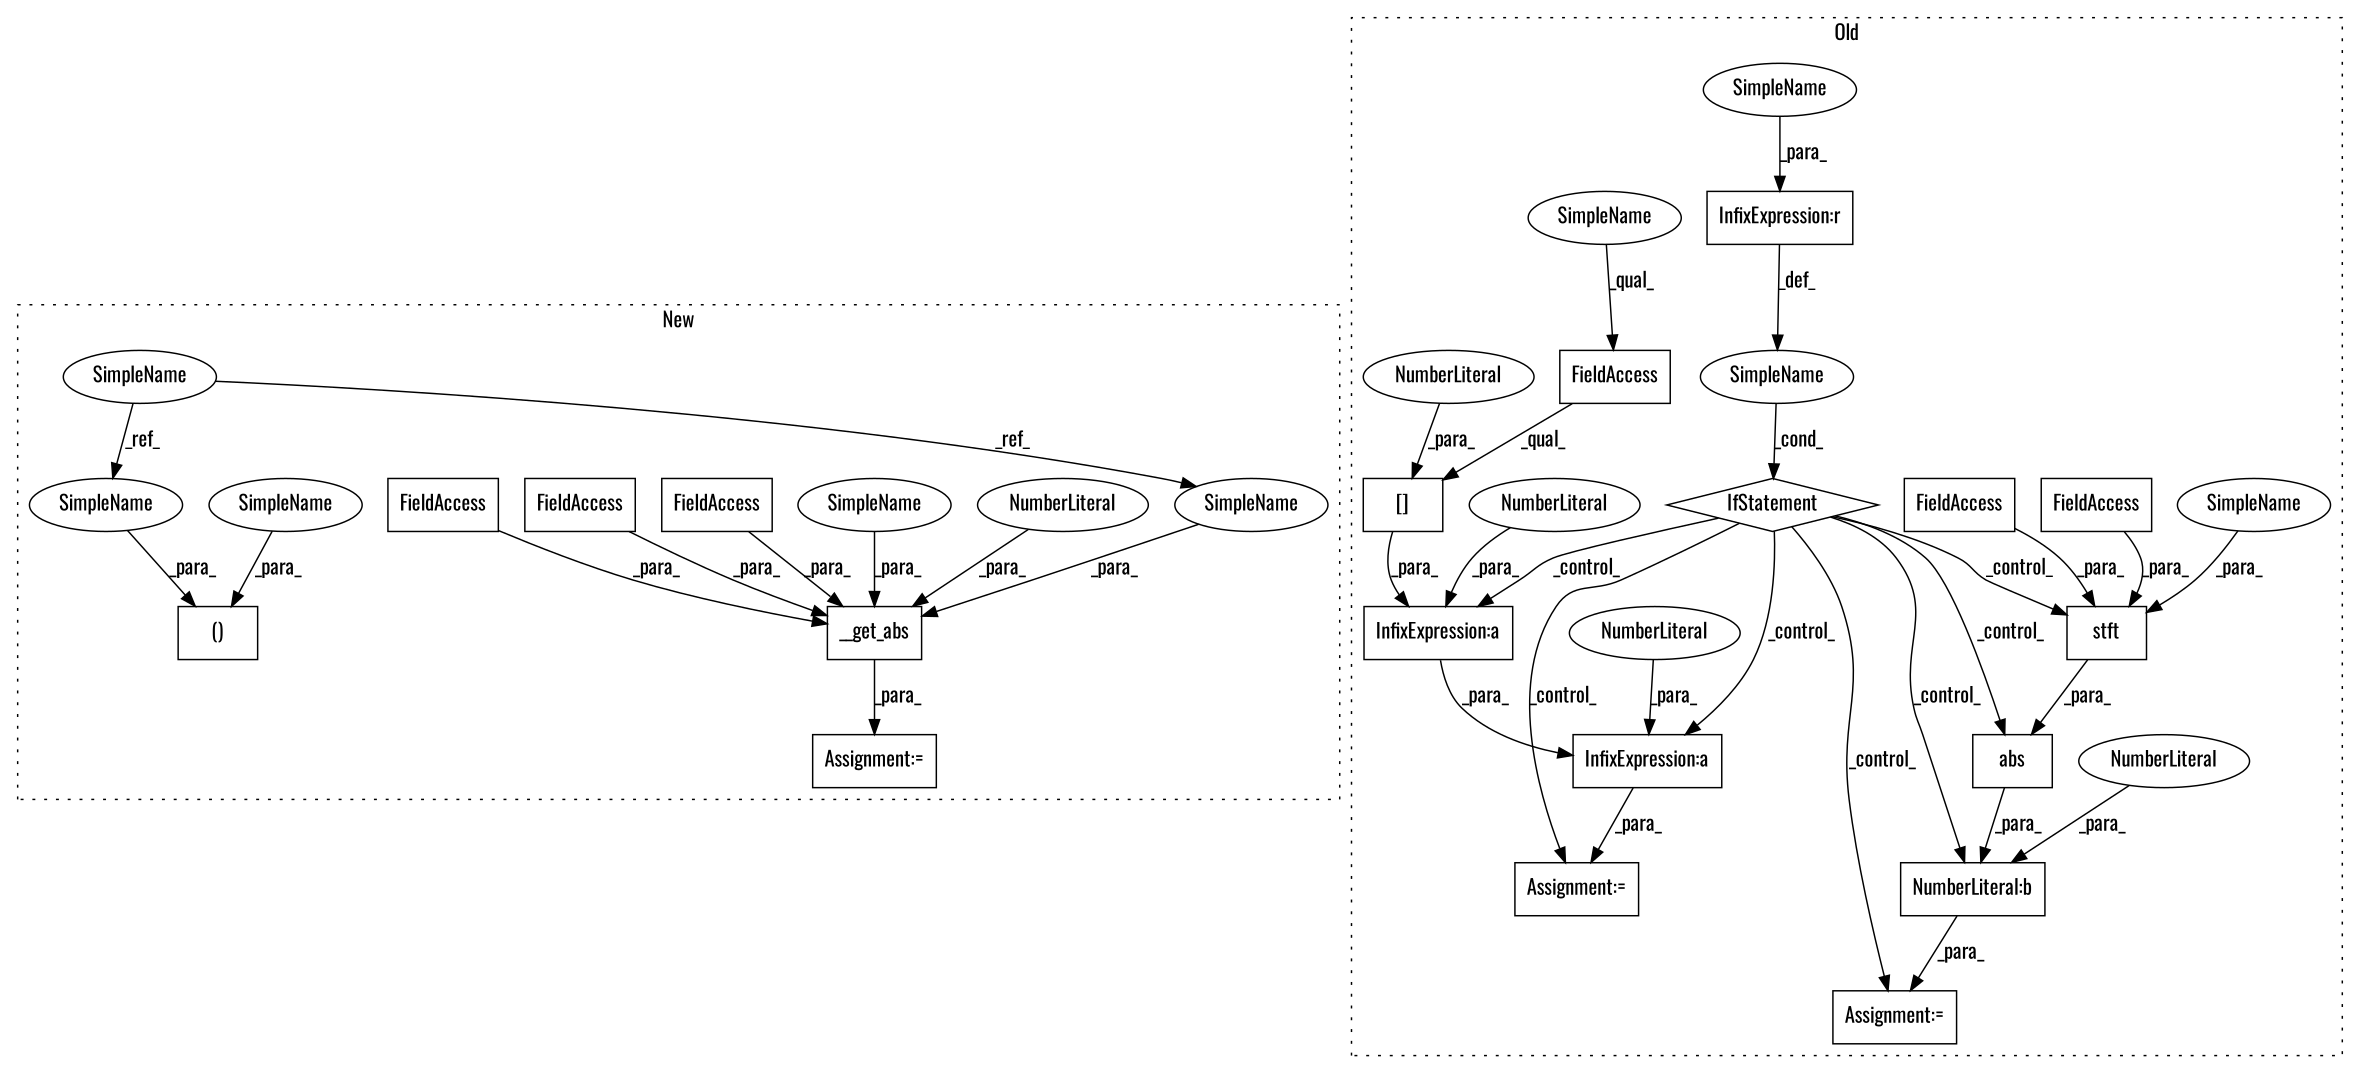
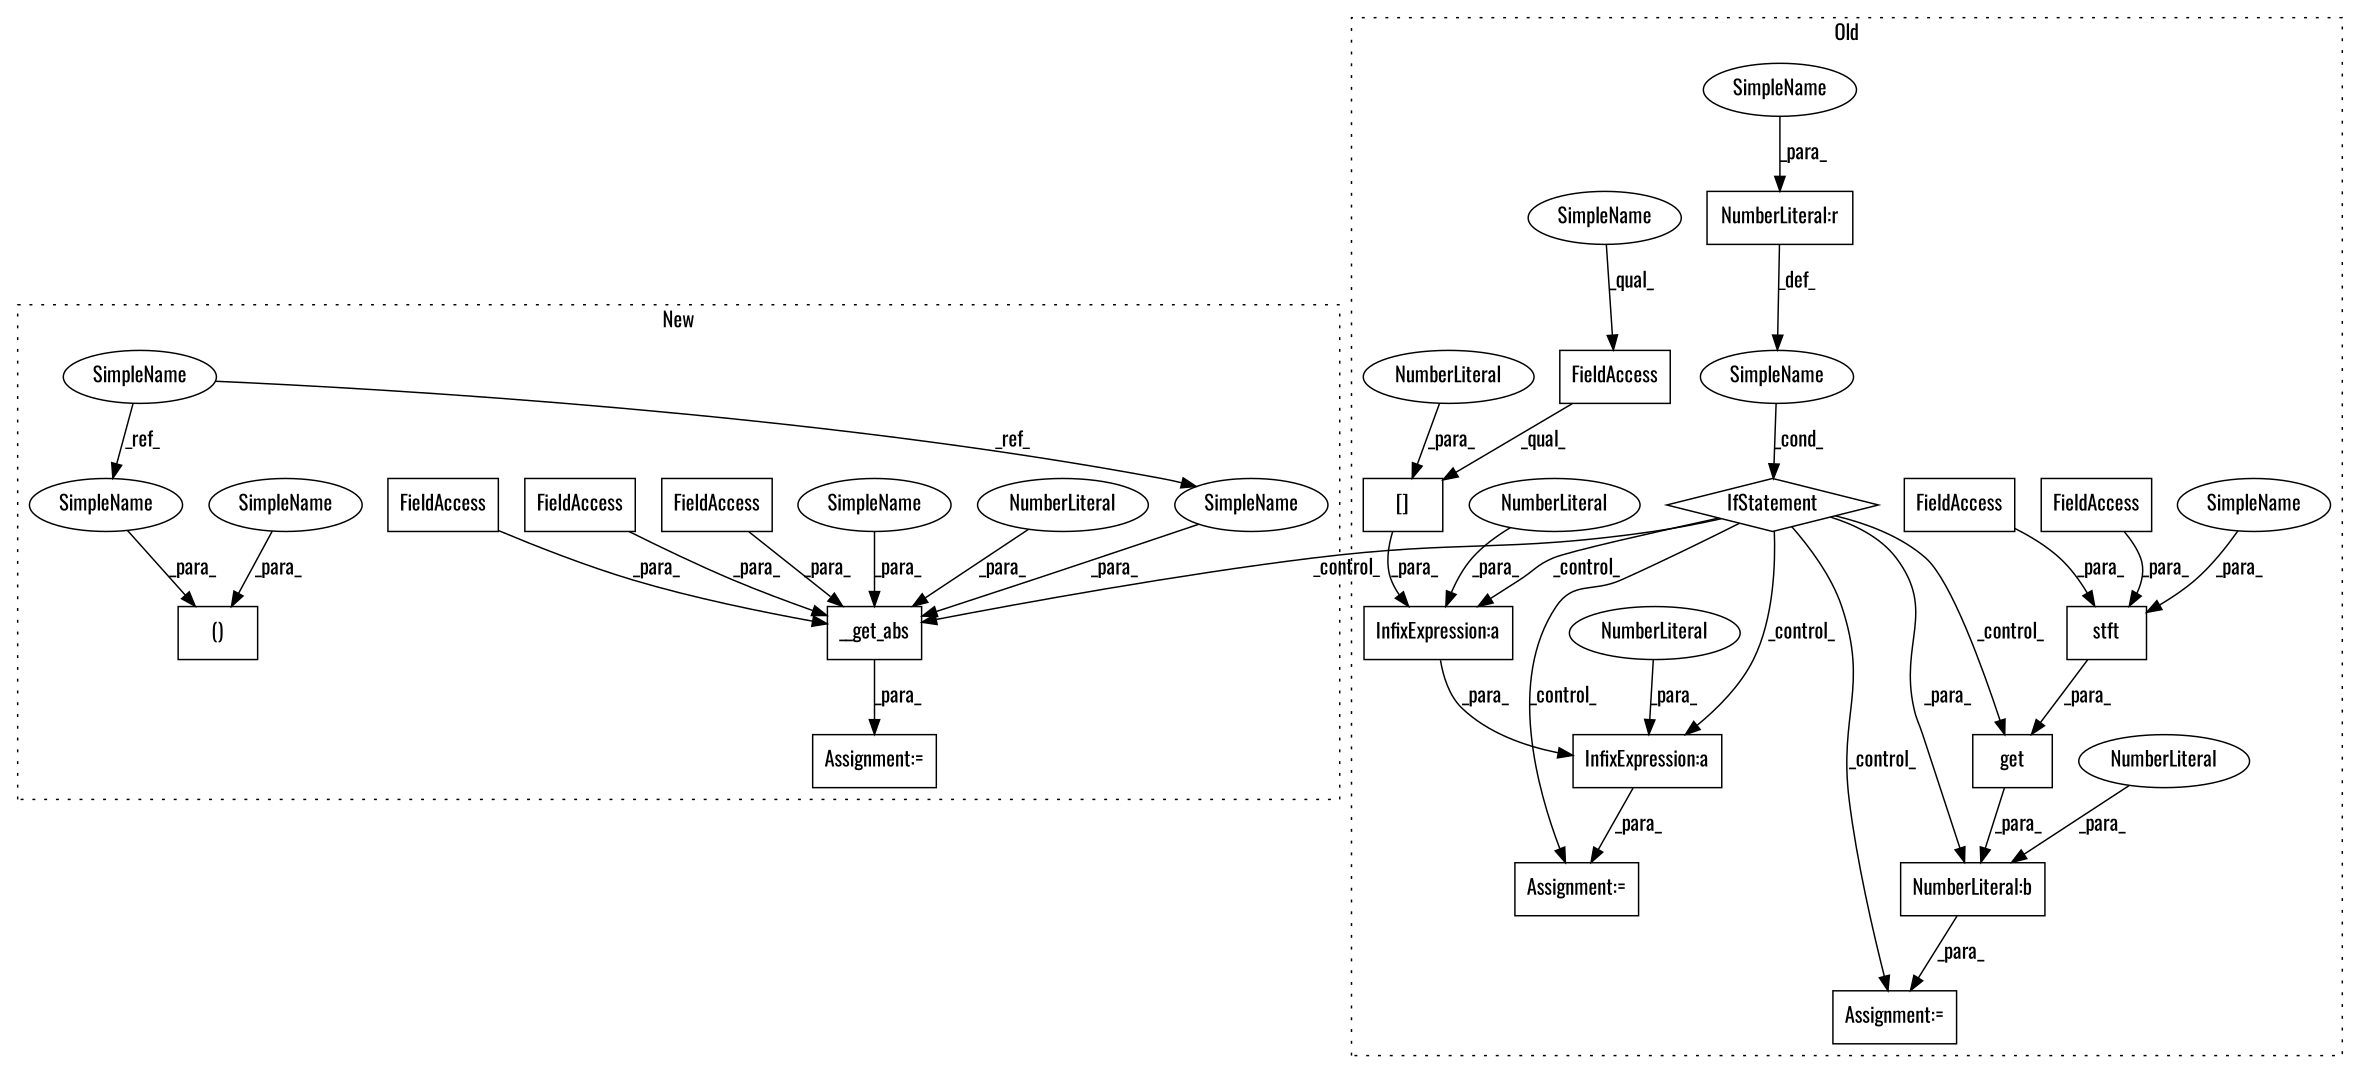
node "InfixExpression:r": label "InfixExpression:r" -> "NumberLiteral:r"
edge "IfStatement" -> "stft": now "IfStatement" -> "__get_abs"
edge "IfStatement" -> "NumberLiteral:b": label "_control_" -> "_para_"
node "abs": label "abs" -> "get"
